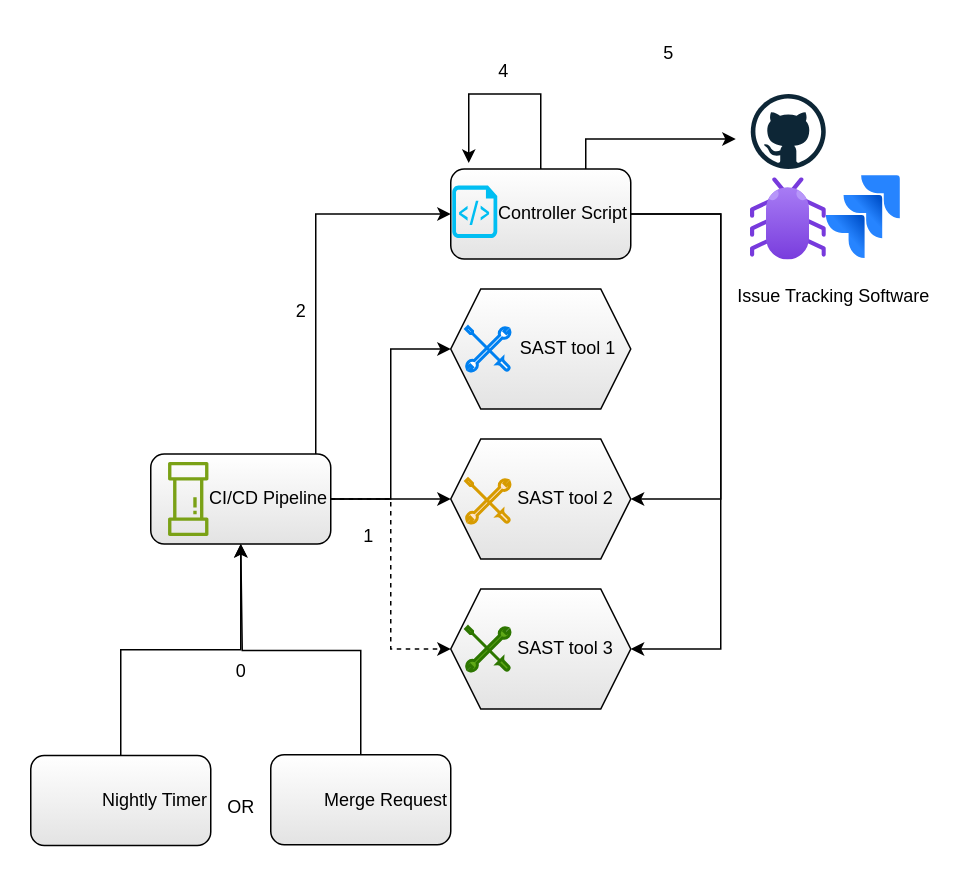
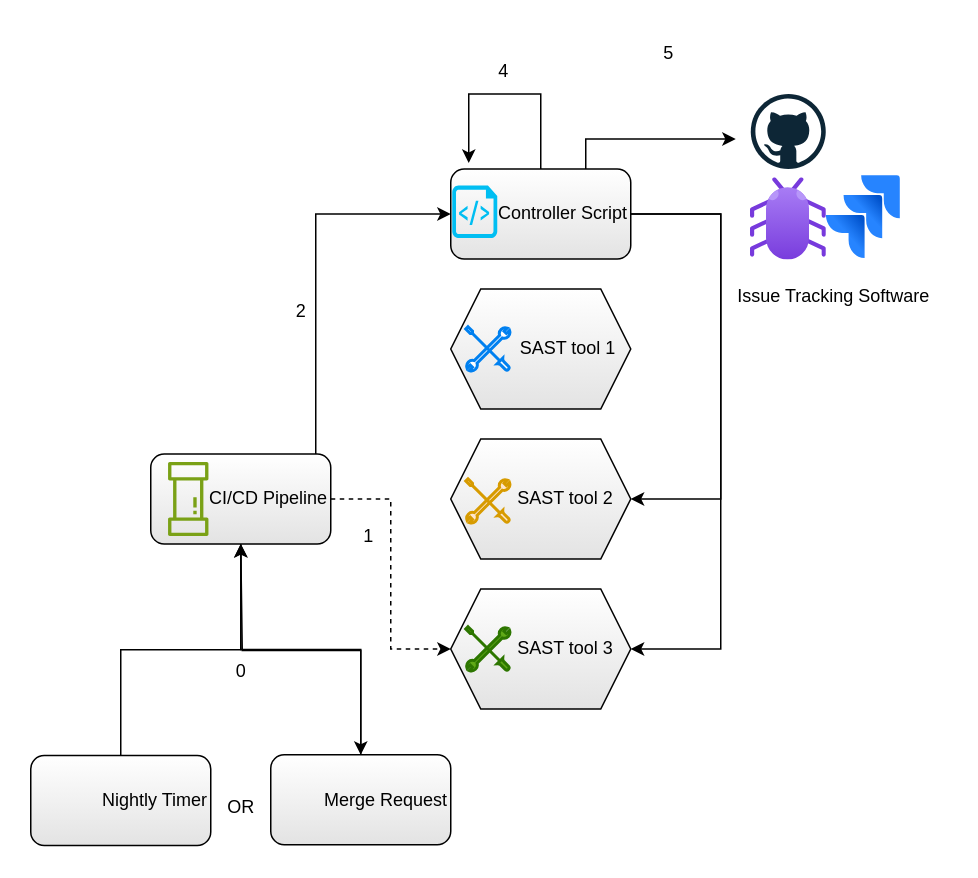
edge "CI/CD Pipeline" -> "SAST tool 1": now "CI/CD Pipeline" -> "Merge Request"
edge "CI/CD Pipeline" -> "SAST tool 2": removed
